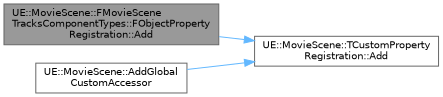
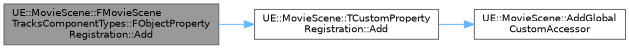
edge "UE::MovieScene::AddGlobal CustomAccessor" -> "UE::MovieScene::TCustomProperty Registration::Add": reversed
